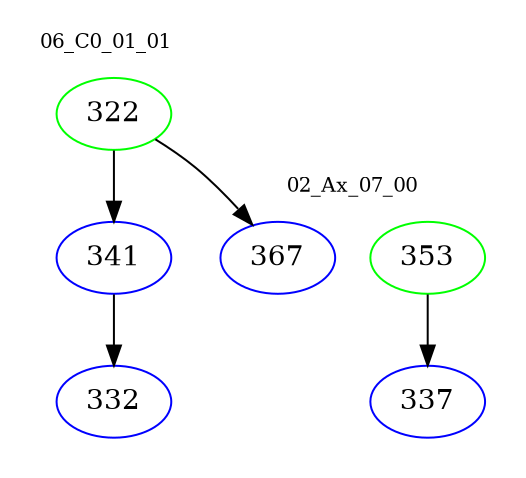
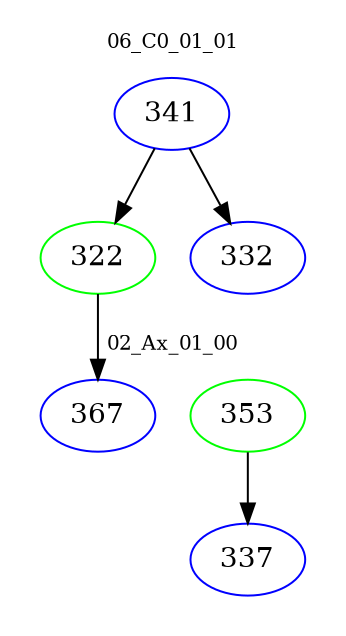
edge "322" -> "341": reversed
cluster "02_Ax_07_00": label "02_Ax_07_00" -> "02_Ax_01_00"
